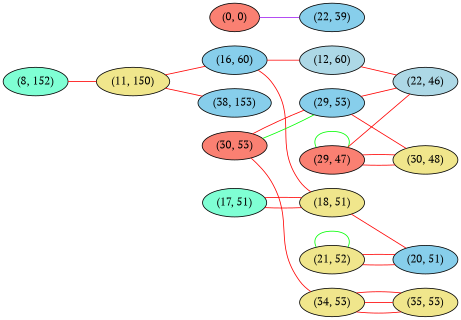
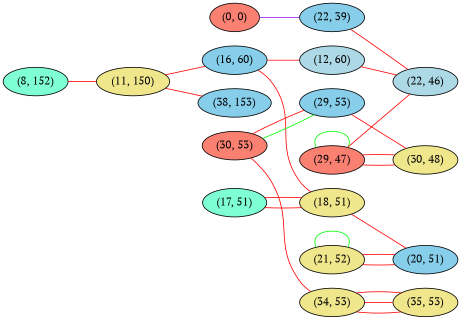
edge "(22, 46)" -- "(29, 53)": now "(22, 46)" -- "(22, 39)"
